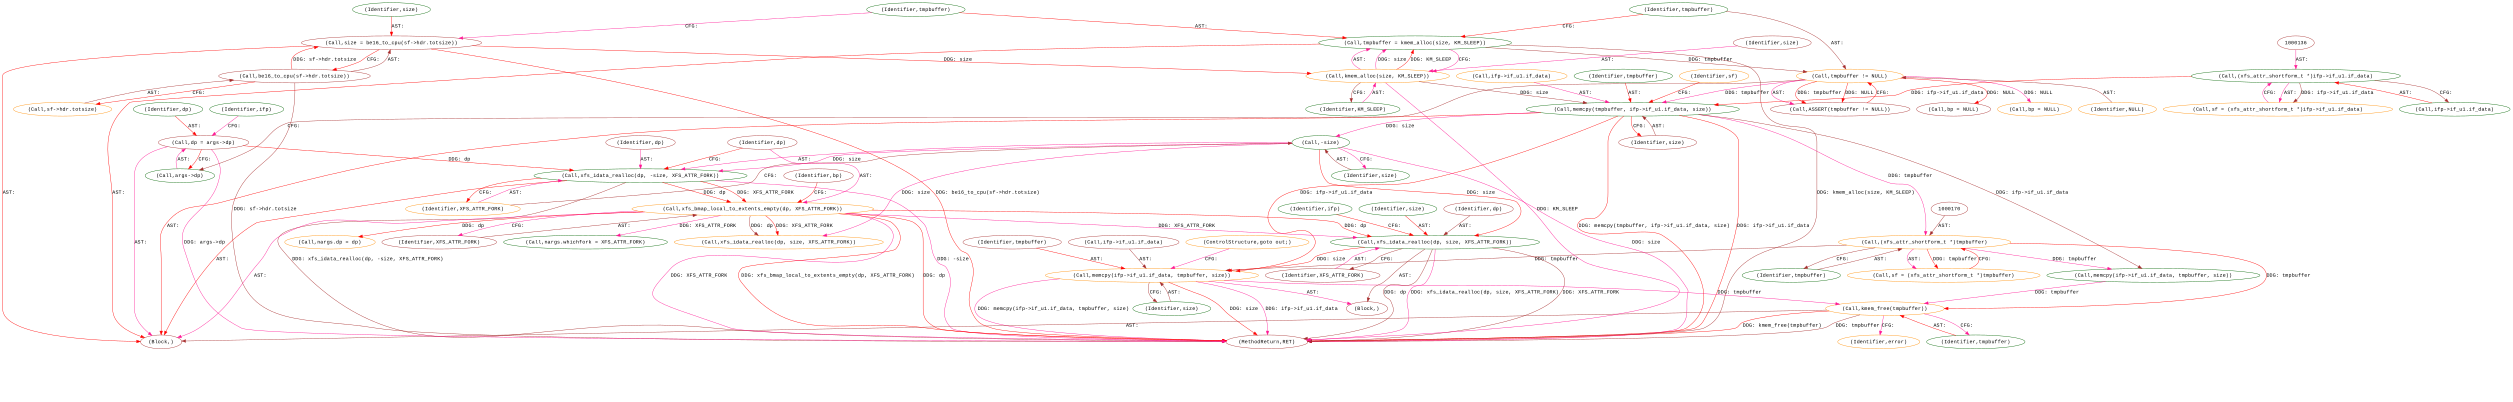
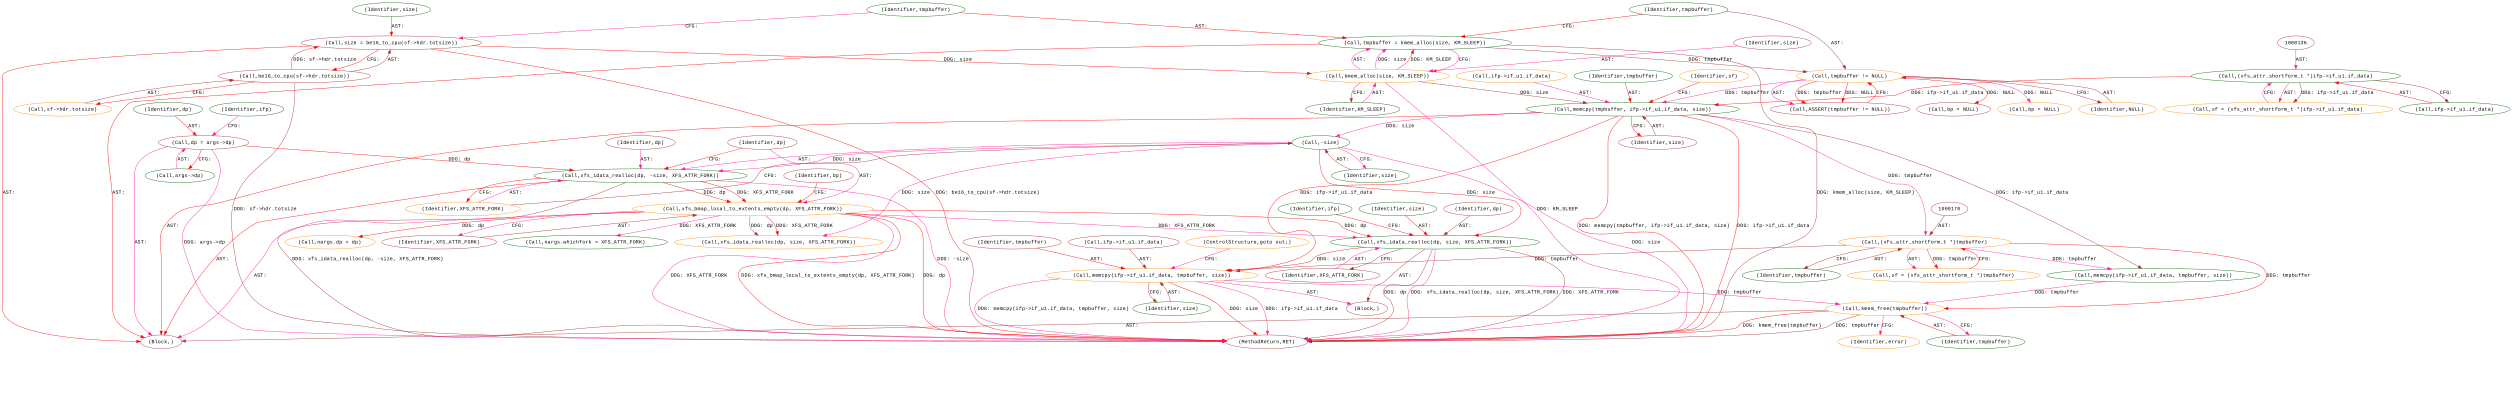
edge "(Call,tmpbuffer != NULL)" -> "(Call,args->dp)": now "(Call,tmpbuffer != NULL)" -> "(Identifier,NULL)"
